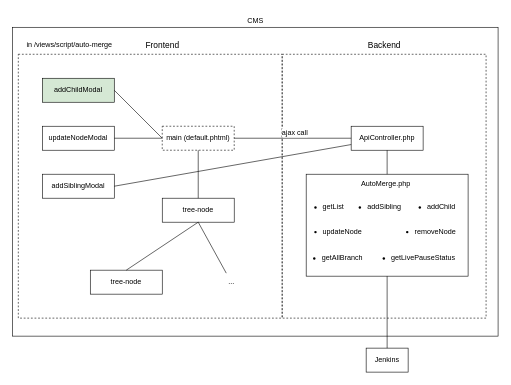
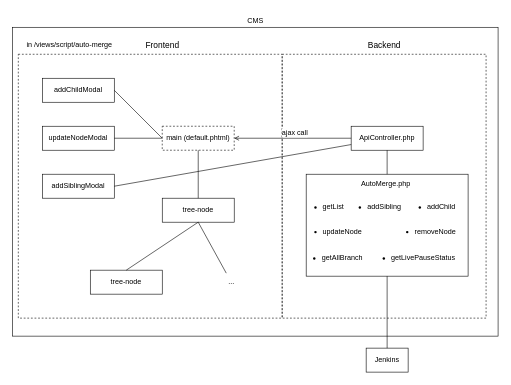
node "addChildModal": fillcolor #d5e8d4 -> #ffffff
edge "main (default.phtml)" -- "ApiController.php": arrowhead none -> open
